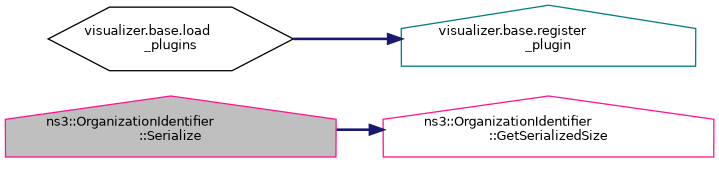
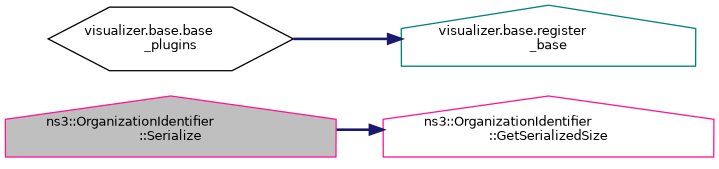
node "visualizer.base.load _plugins": label "visualizer.base.load _plugins" -> "visualizer.base.base _plugins"
node "visualizer.base.register _plugin": label "visualizer.base.register _plugin" -> "visualizer.base.register _base"
